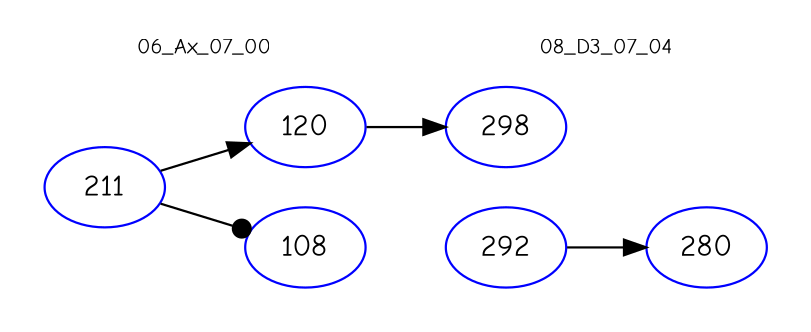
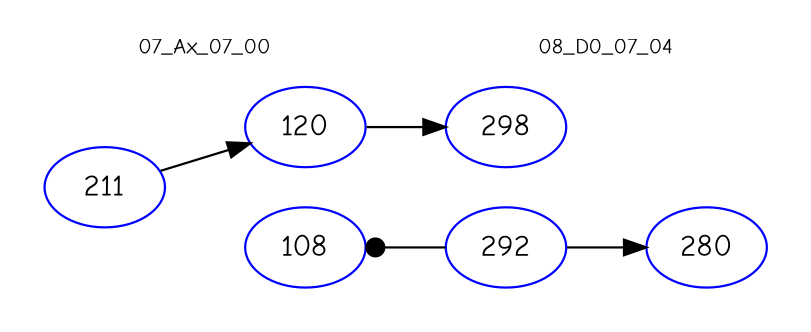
cluster "06_Ax_07_00": label "06_Ax_07_00" -> "07_Ax_07_00"
cluster "08_D3_07_04": label "08_D3_07_04" -> "08_D0_07_04"
edge "211" -> "108": now "292" -> "108"
